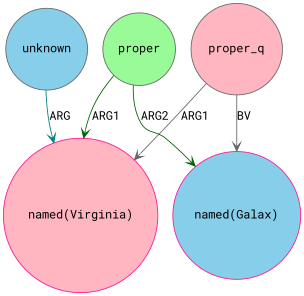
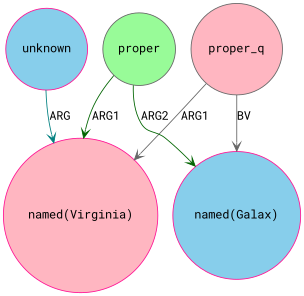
node "unknown": color gray40 -> deeppink
